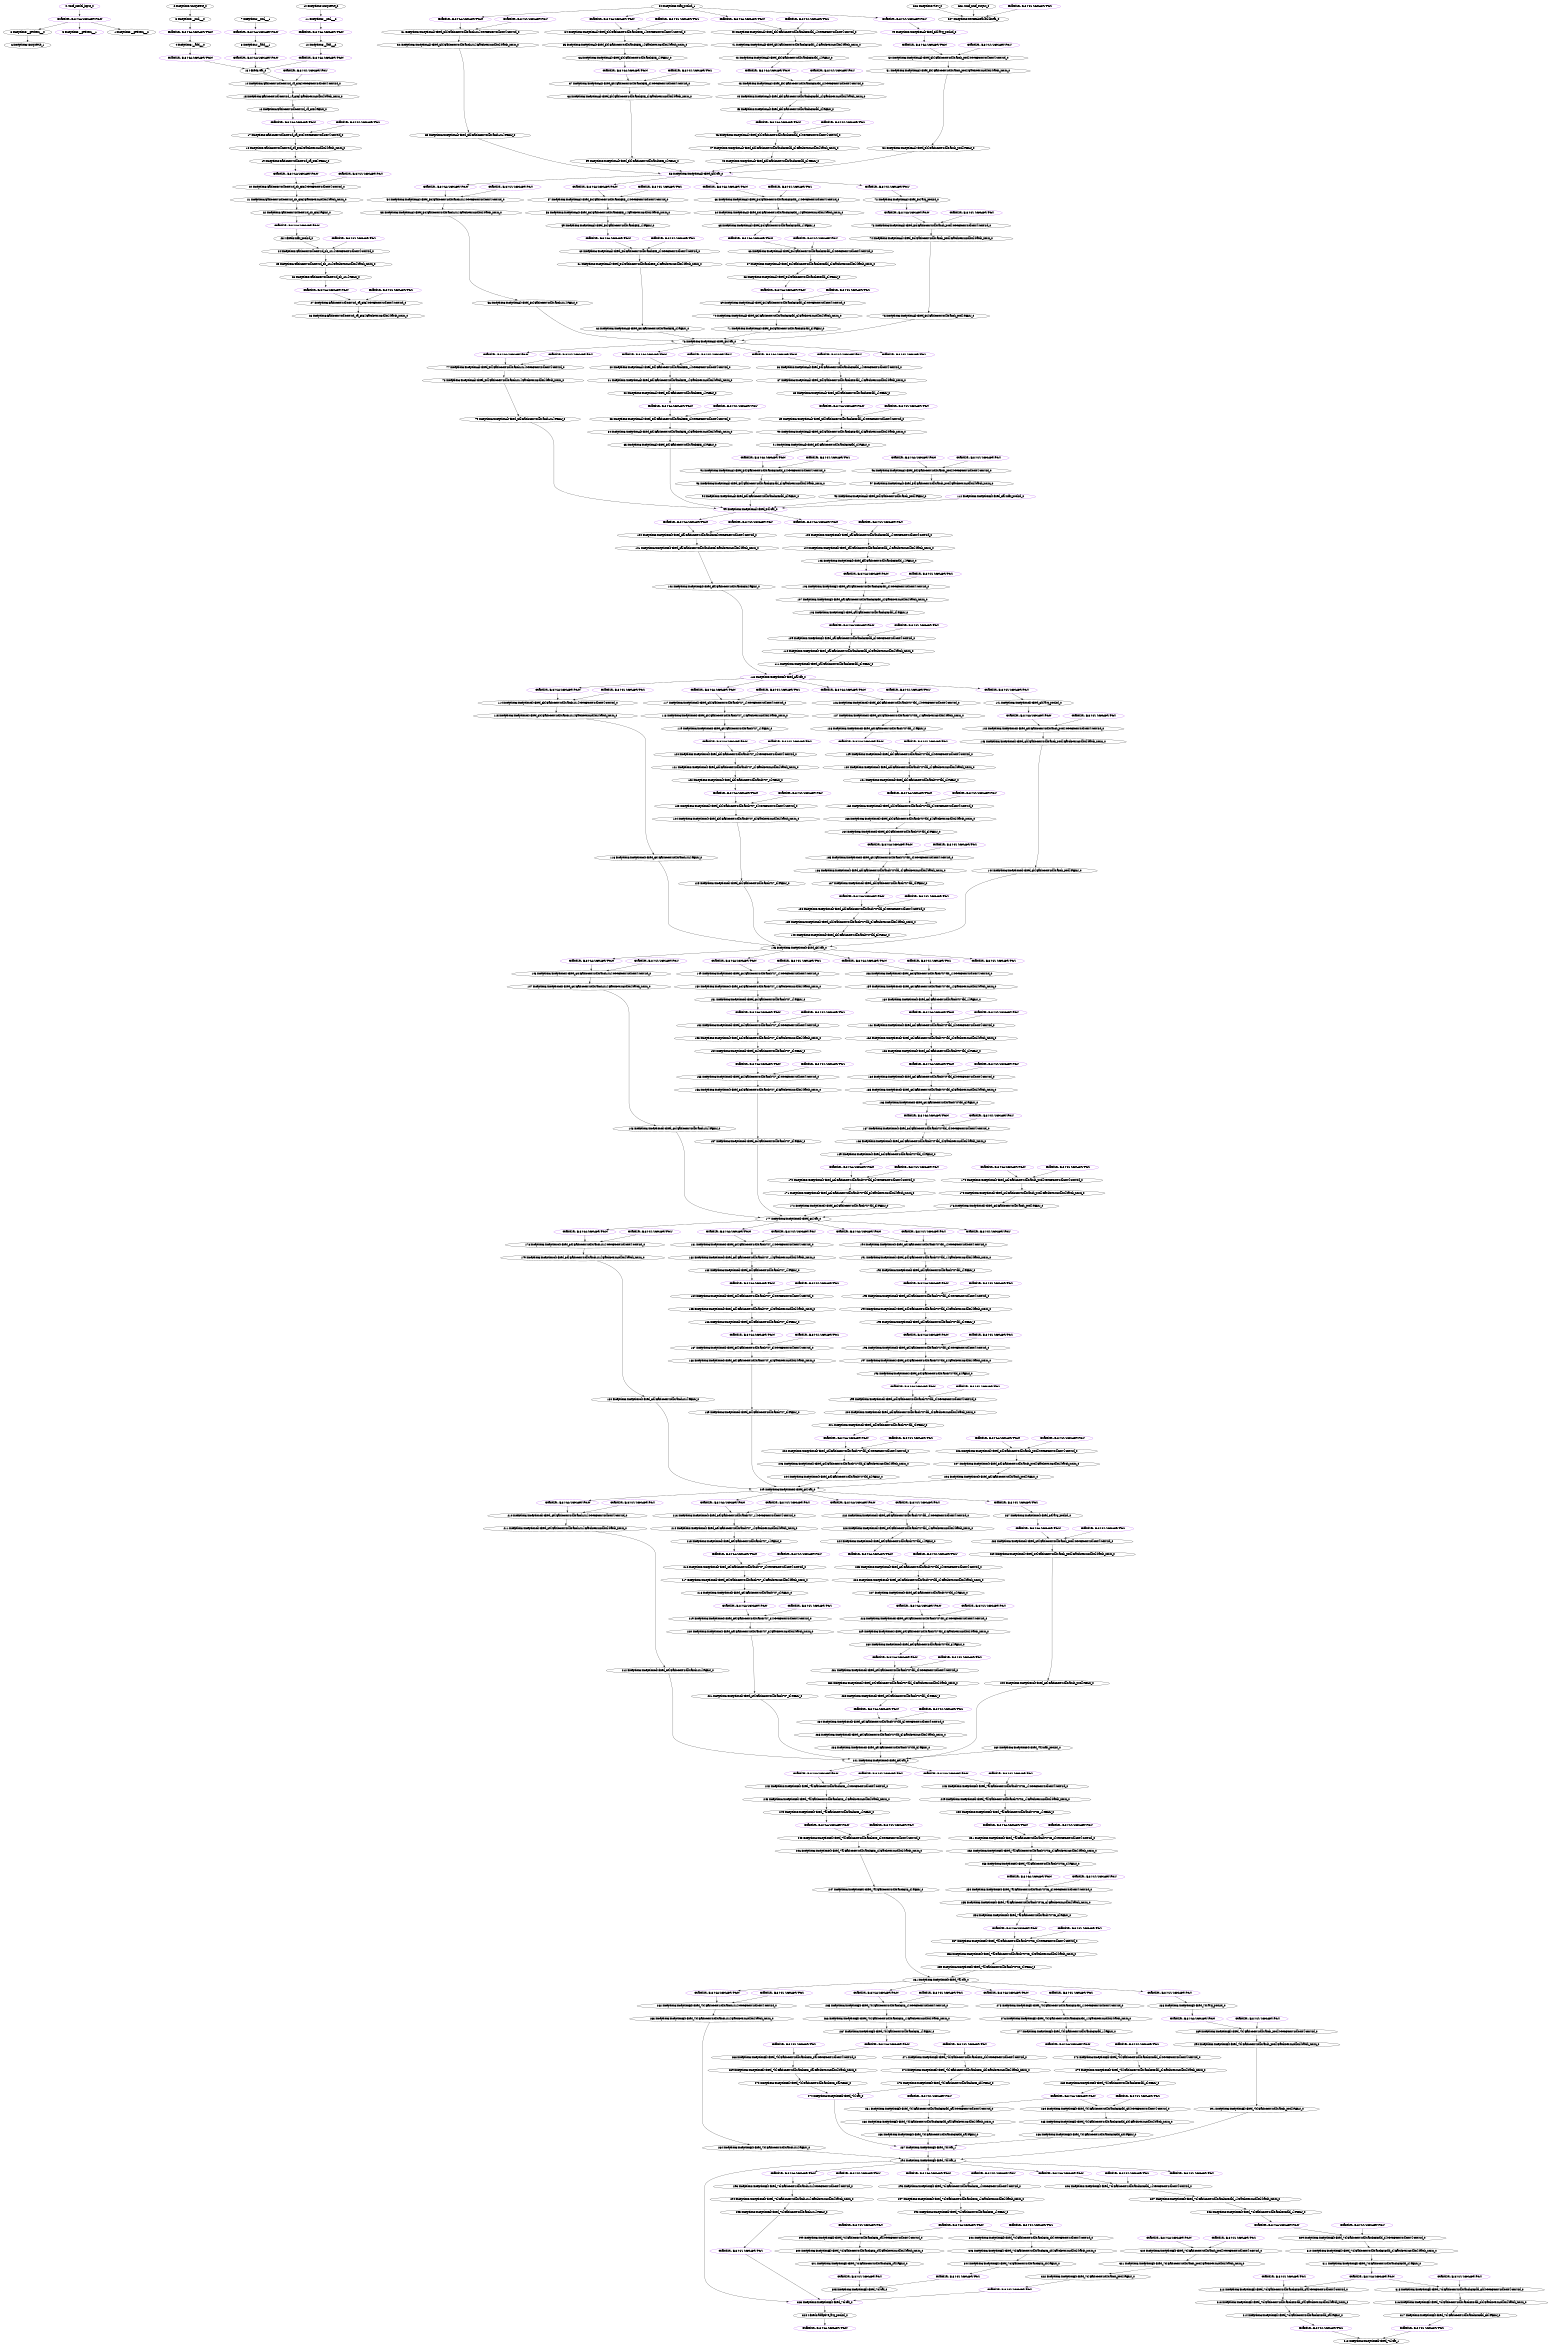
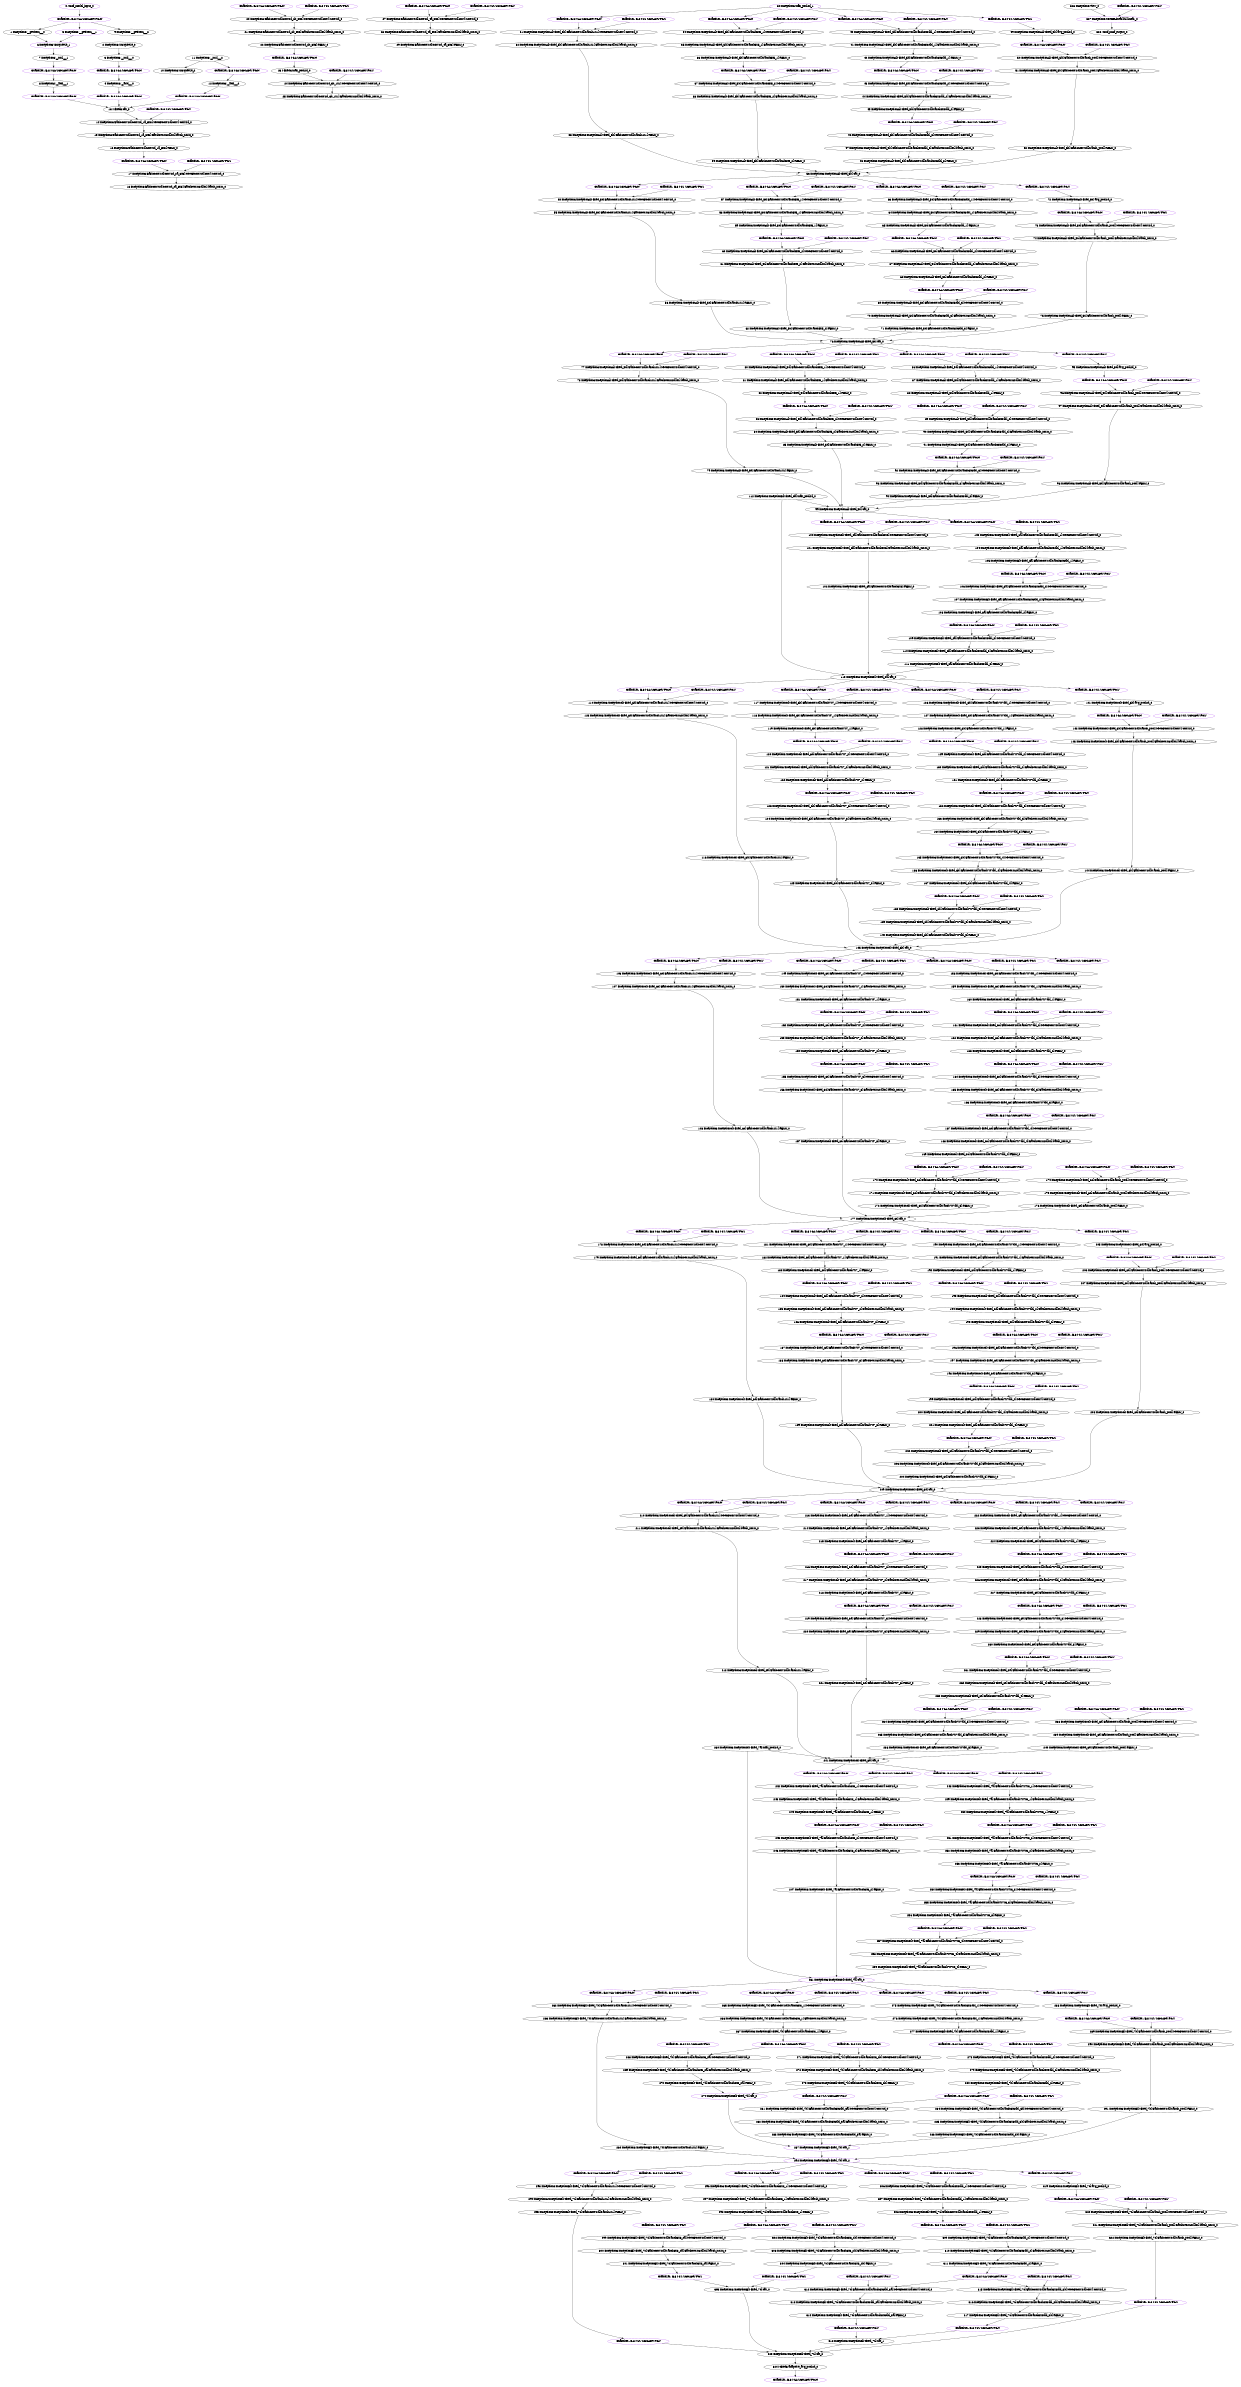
node "30 Inception3/max_pool2d_1": color black -> purple
edge "10 Inception3/unsqueeze_2" -> "11 Inception3/__mul___2": reversed
edge "328 /nncf_nncf_output_0" -> "327 Inception3/NNCFLinear[fc]/linear_0": reversed
node "11 Inception3/__mul___2": color purple -> black
node "327 Inception3/NNCFLinear[fc]/linear_0": color black -> purple
node "8 Inception3/__getitem___0": label "8 Inception3/__getitem___0" -> "1 Inception3/__getitem___0"
node "1 Inception3/__getitem___2": label "1 Inception3/__getitem___2" -> "9 Inception3/__getitem___2"
node "49 Inception3/InceptionA[Mixed_5b]/avg_pool2d_0": color purple -> black
edge "5 Inception3/__getitem___1" -> "6 Inception3/unsqueeze_1": added
node "6 Inception3/unsqueeze_1": color black -> purple
node "29 Inception3/BasicConv2d[Conv2d_4a_3x3]/RELU_0": added
edge "6 Inception3/unsqueeze_1" -> "7 Inception3/__mul___1": added
node "19 Inception3/BasicConv2d[Conv2d_2a_3x3]/RELU_0": removed
node "53 Inception3/InceptionA[Mixed_5b]/cat_0": color purple -> black
node "26 Inception3/BasicConv2d[Conv2d_3b_1x1]/RELU_0": removed
node "95 Inception3/InceptionA[Mixed_5d]/avg_pool2d_0": added
node "112 Inception3/InceptionB[Mixed_6a]/max_pool2d_0": color purple -> black
node "99 Inception3/InceptionA[Mixed_5d]/cat_0": color purple -> black
edge "112 Inception3/InceptionB[Mixed_6a]/max_pool2d_0" -> "113 Inception3/InceptionB[Mixed_6a]/cat_0": added
node "113 Inception3/InceptionB[Mixed_6a]/cat_0": color purple -> black
node "205 Inception3/InceptionC[Mixed_6d]/avg_pool2d_0": added
node "237 Inception3/InceptionC[Mixed_6e]/avg_pool2d_0": removed
edge "260 Inception3/InceptionD[Mixed_7a]/max_pool2d_0" -> "261 Inception3/InceptionD[Mixed_7a]/cat_0": added
node "261 Inception3/InceptionD[Mixed_7a]/cat_0": color black -> purple
node "292 Inception3/InceptionE[Mixed_7b]/cat_2": color black -> purple
edge "292 Inception3/InceptionE[Mixed_7b]/cat_2" -> "323 Inception3/InceptionE[Mixed_7c]/cat_2": now "318 Inception3/InceptionE[Mixed_7c]/cat_1" -> "323 Inception3/InceptionE[Mixed_7c]/cat_2"
node "319 Inception3/InceptionE[Mixed_7c]/avg_pool2d_0": added
node "323 Inception3/InceptionE[Mixed_7c]/cat_2": color purple -> black
